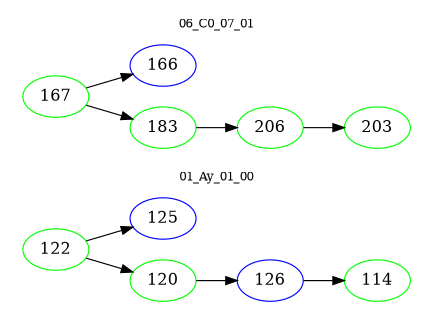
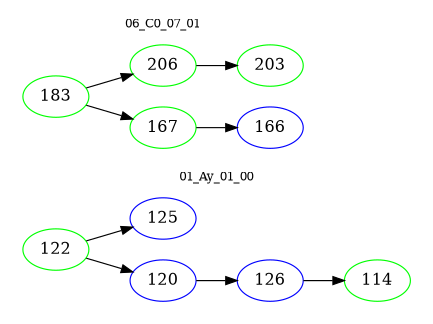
edge "167" -> "183": reversed
node "120": color green -> blue
